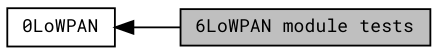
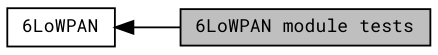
node "0LoWPAN": label "0LoWPAN" -> "6LoWPAN"
